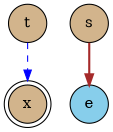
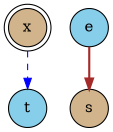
node "t": fillcolor tan -> skyblue
edge "t" -> "x": reversed
edge "s" -> "e": reversed
